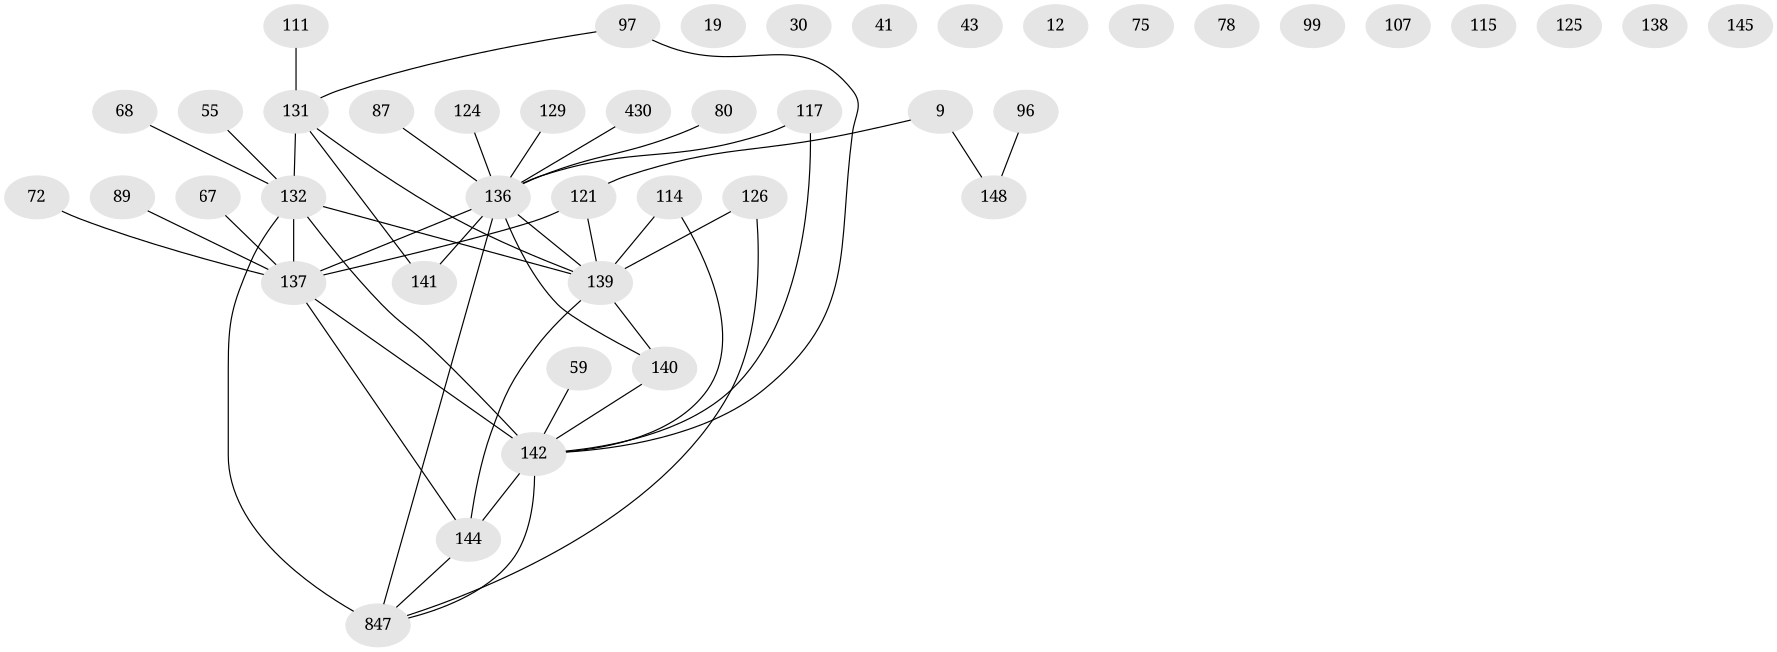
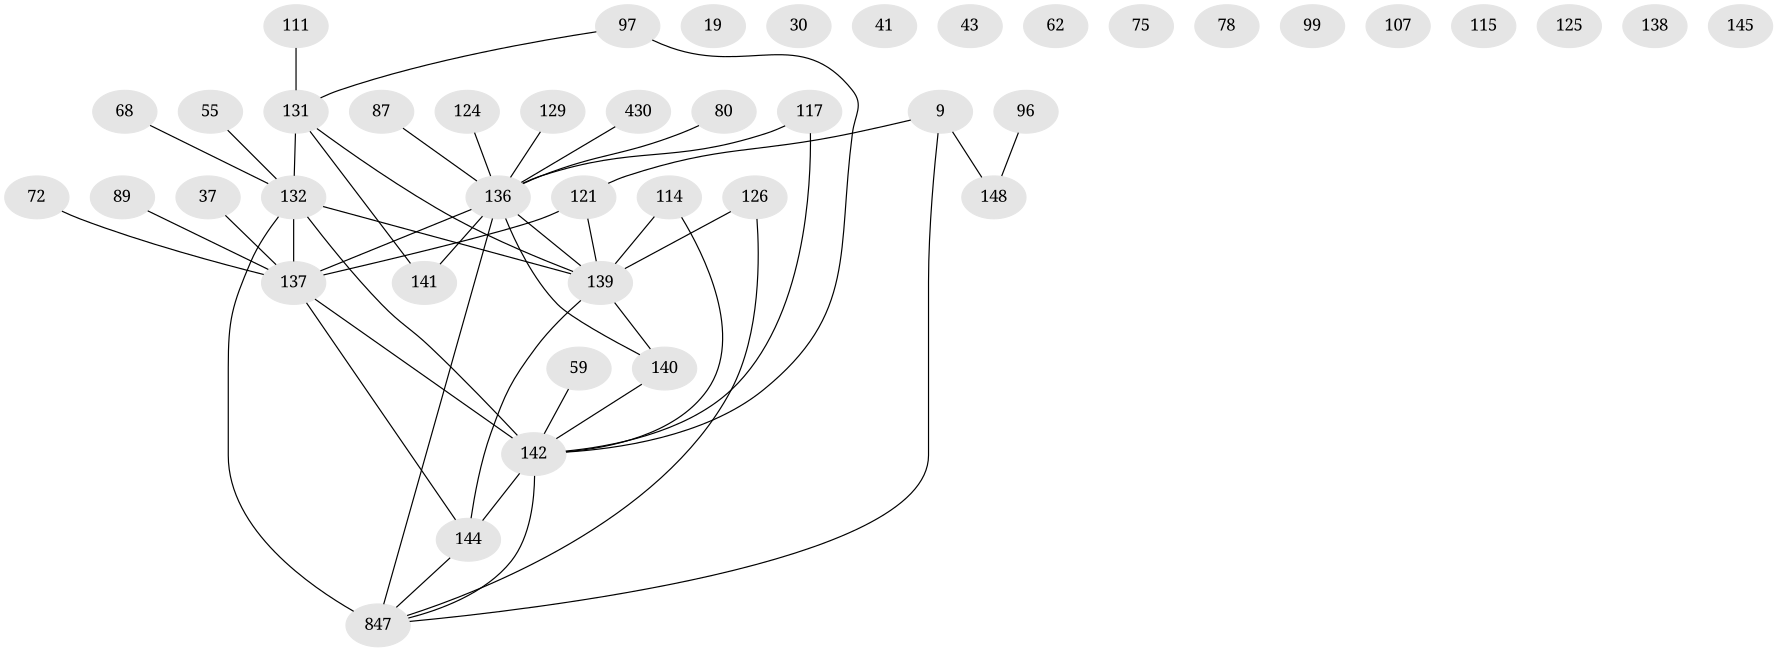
node "12": label "12" -> "62"
node "67": label "67" -> "37"
edge "9" -- "847": added
